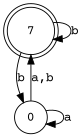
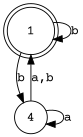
node "7": label "7" -> "1"
node "0": label "0" -> "4"
